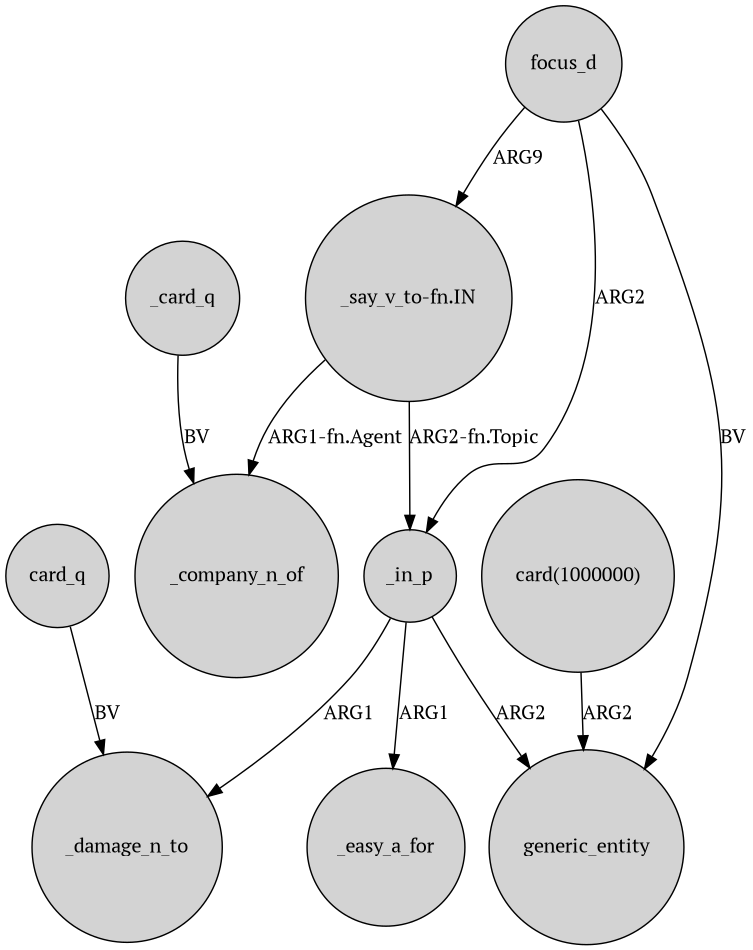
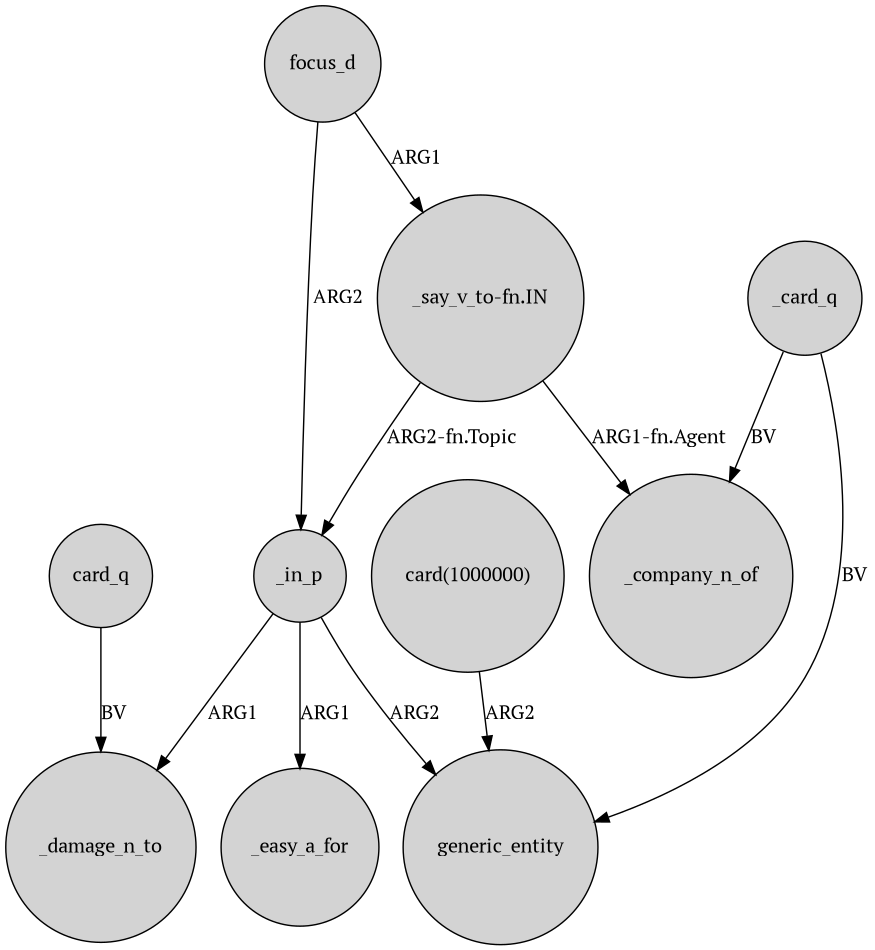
edge "focus_d" -> "_say_v_to-fn.IN": label "ARG9" -> "ARG1"
edge "focus_d" -> "generic_entity": now "_card_q" -> "generic_entity"
